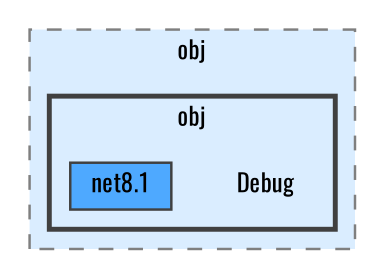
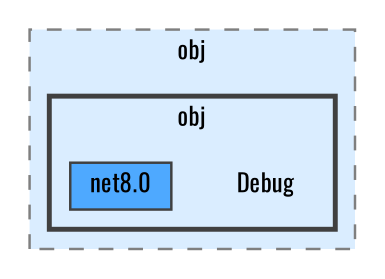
node "net8.1": label "net8.1" -> "net8.0"
